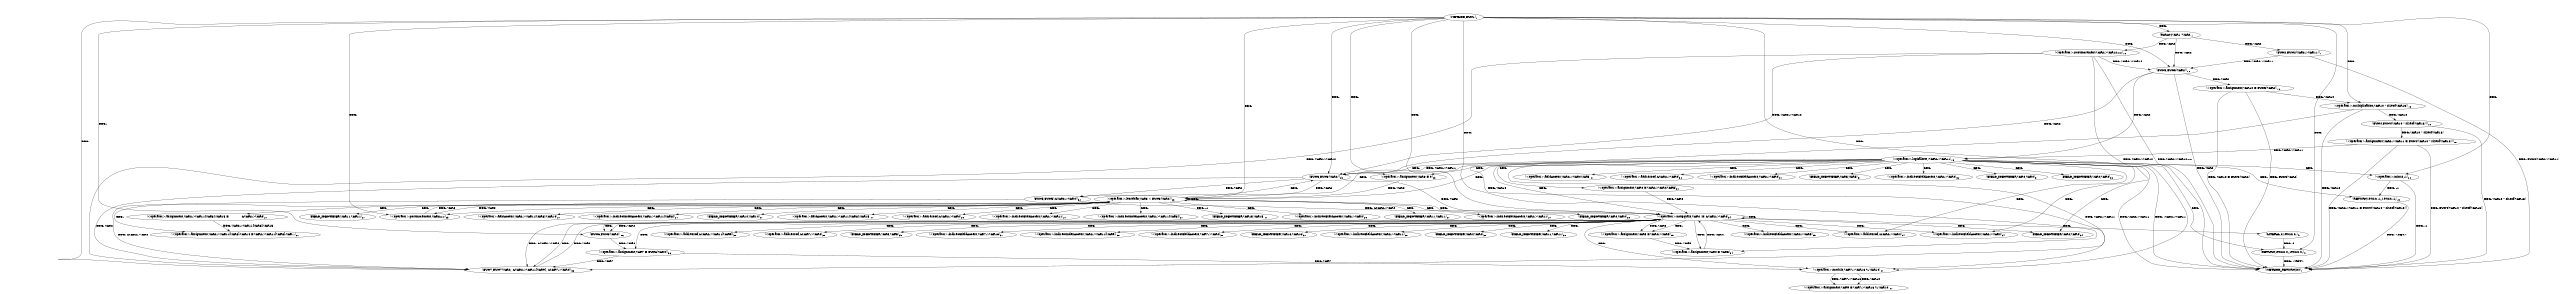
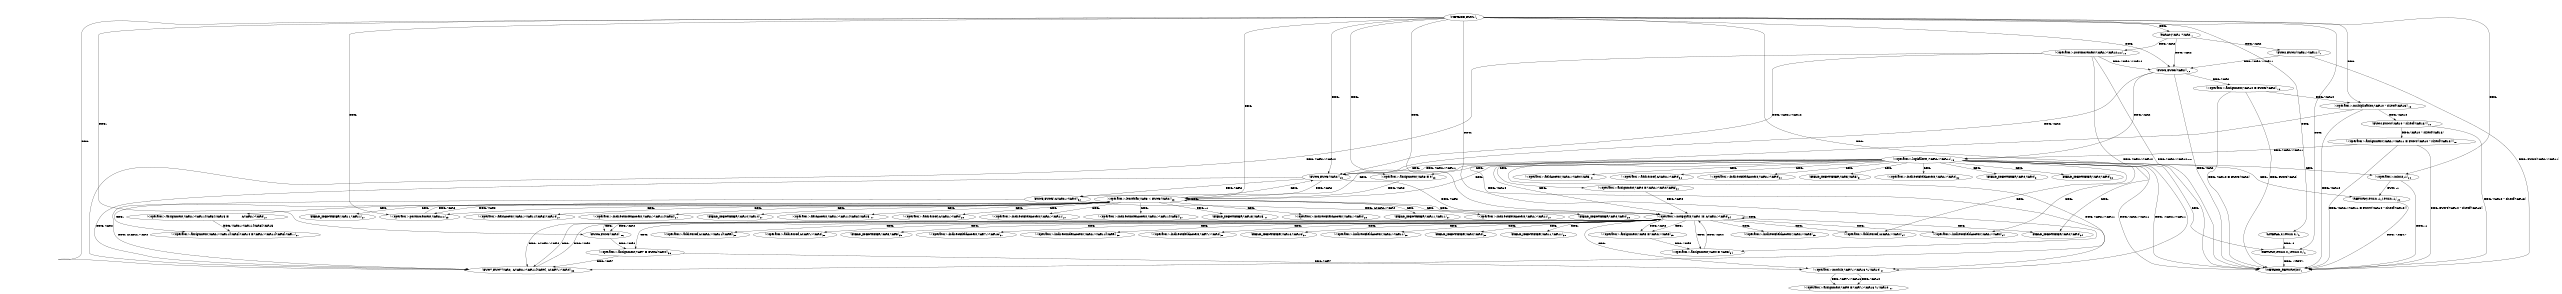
edge "(<operator>.minus,-1)" -> "(RETURN,return -1;,return -1;)": label "DDG: -1" -> "FUN: -1"
edge "(<operator>.notEquals,VAR4 != &VAR2->VAR4)" -> "(LITERAL,0,return 0;)": now "(METHOD,FUN1)" -> "(LITERAL,0,return 0;)"
edge "(<operator>.notEquals,VAR4 != &VAR2->VAR4)" -> "(<operator>.assignment,VAR7 = FUN6(VAR4))": label "DDG: " -> "CDG: "
